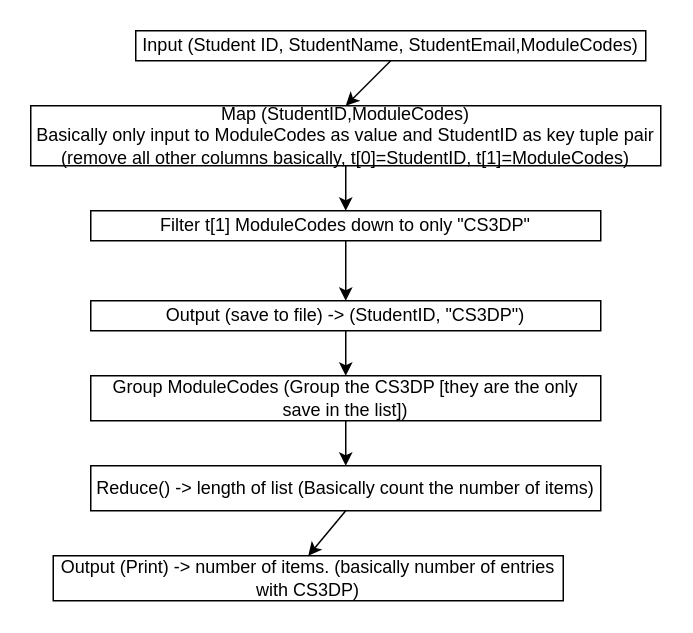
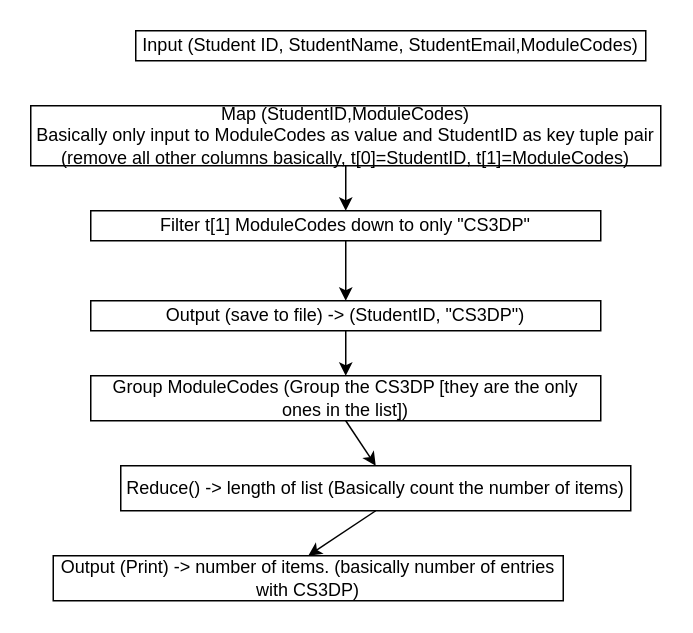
edge "Input (Student ID, StudentName, StudentEmail,ModuleCodes)" -> "Map (StudentID,ModuleCodes) Basically only input to ModuleCodes as value and StudentID as key tuple pair (remove all other columns basically, t[0]=StudentID, t[1]=ModuleCodes)": removed
node "Group ModuleCodes (Group the CS3DP [they are the only save in the list])": label "Group ModuleCodes (Group the CS3DP [they are the only save in the list])" -> "Group ModuleCodes (Group the CS3DP [they are the only ones in the list])"
node "Reduce() -> length of list (Basically count the number of items)": moved (346, 488) -> (376, 488)
